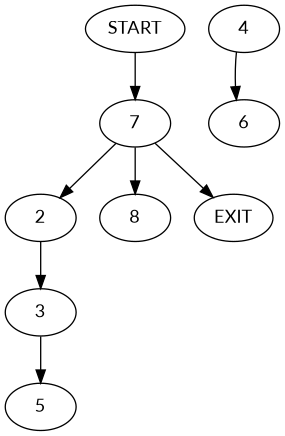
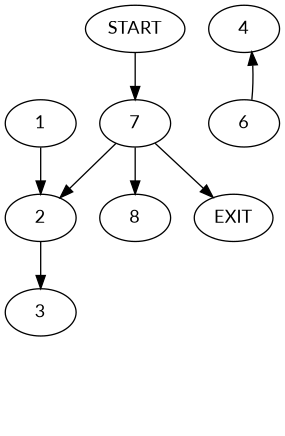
edge "4" -> "6": reversed
node "1": added
node "5": removed
